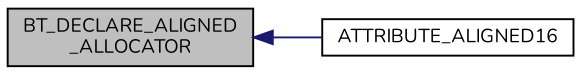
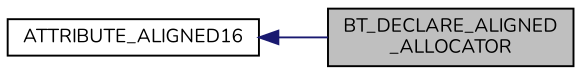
edge "ATTRIBUTE_ALIGNED16" -> "BT_DECLARE_ALIGNED _ALLOCATOR": reversed
